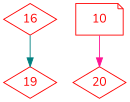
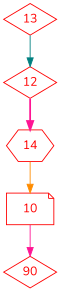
node "16": label "16" -> "13"
node "19": label "19" -> "12"
node "20": label "20" -> "90"
node "14": added
